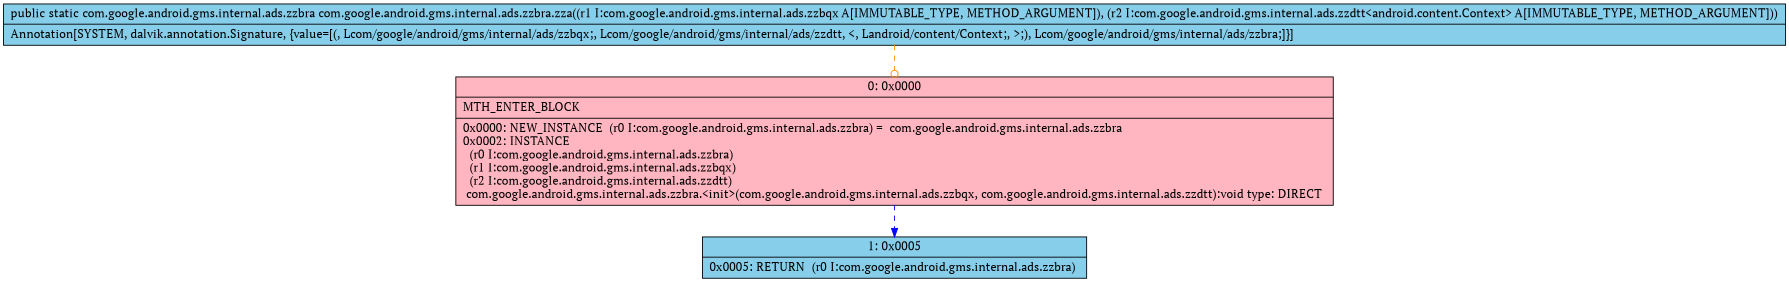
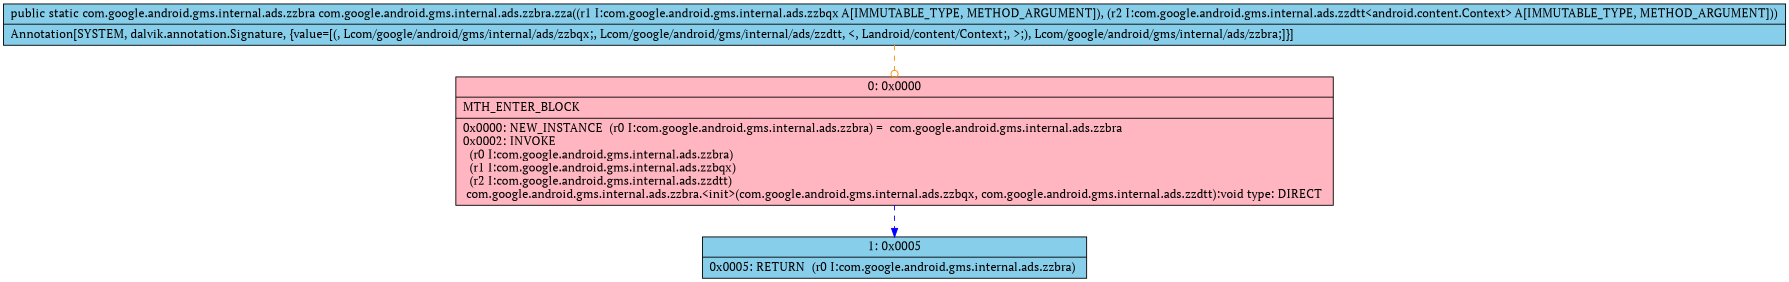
node "0: 0x0000": text "0x0002: INSTANCE" -> "0x0002: INVOKE"
